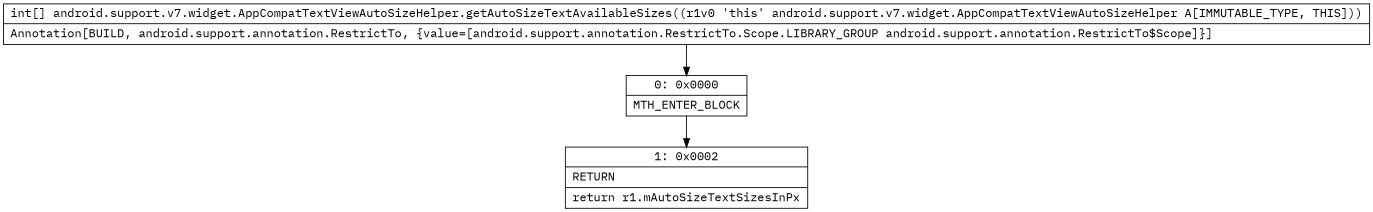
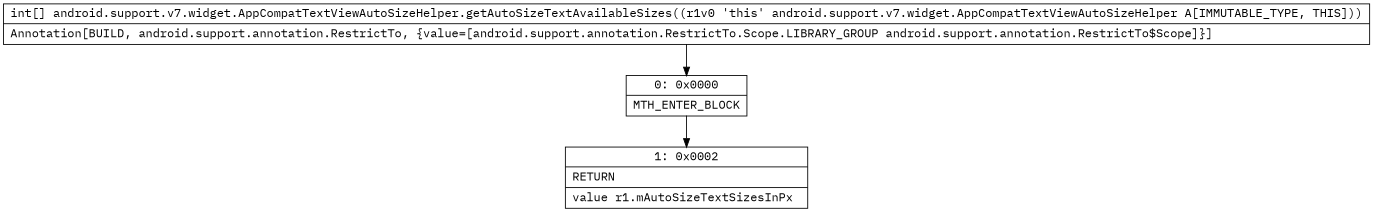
node "1: 0x0002": text "return r1.mAutoSizeTextSizesInPx" -> "value r1.mAutoSizeTextSizesInPx"
